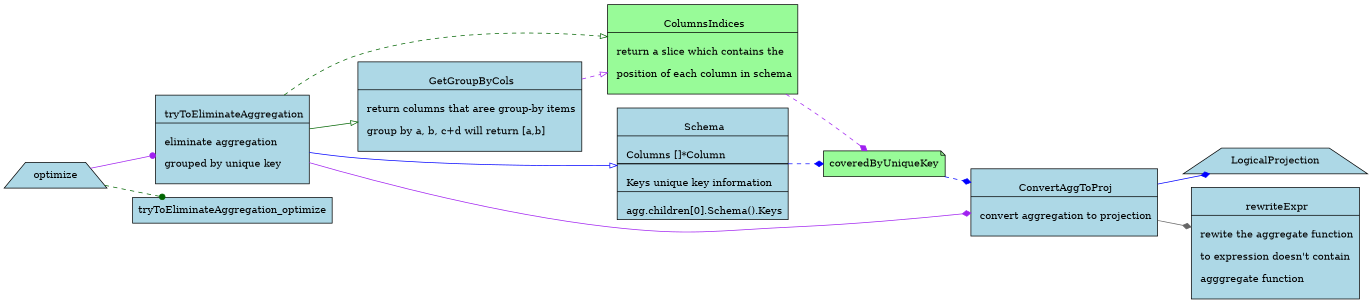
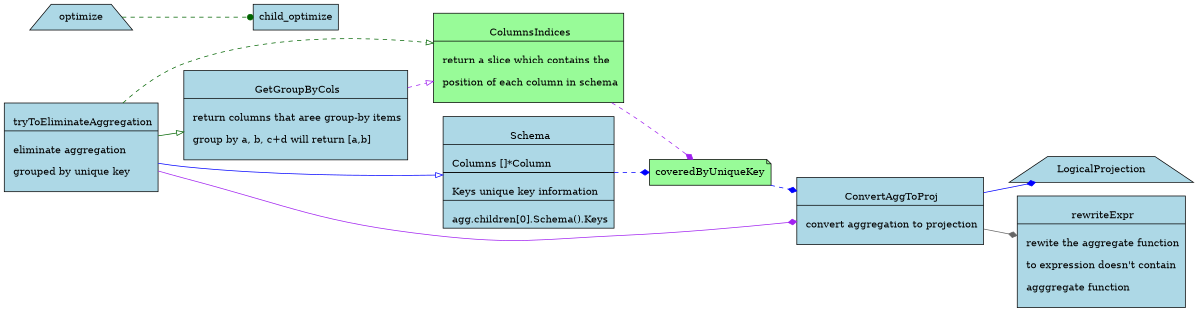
edge "optimize" -> "tryToEliminateAggregation": removed
node "tryToEliminateAggregation_optimize": label "tryToEliminateAggregation_optimize" -> "child_optimize"
